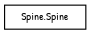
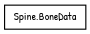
node "Spine.Spine": label "Spine.Spine" -> "Spine.BoneData"
